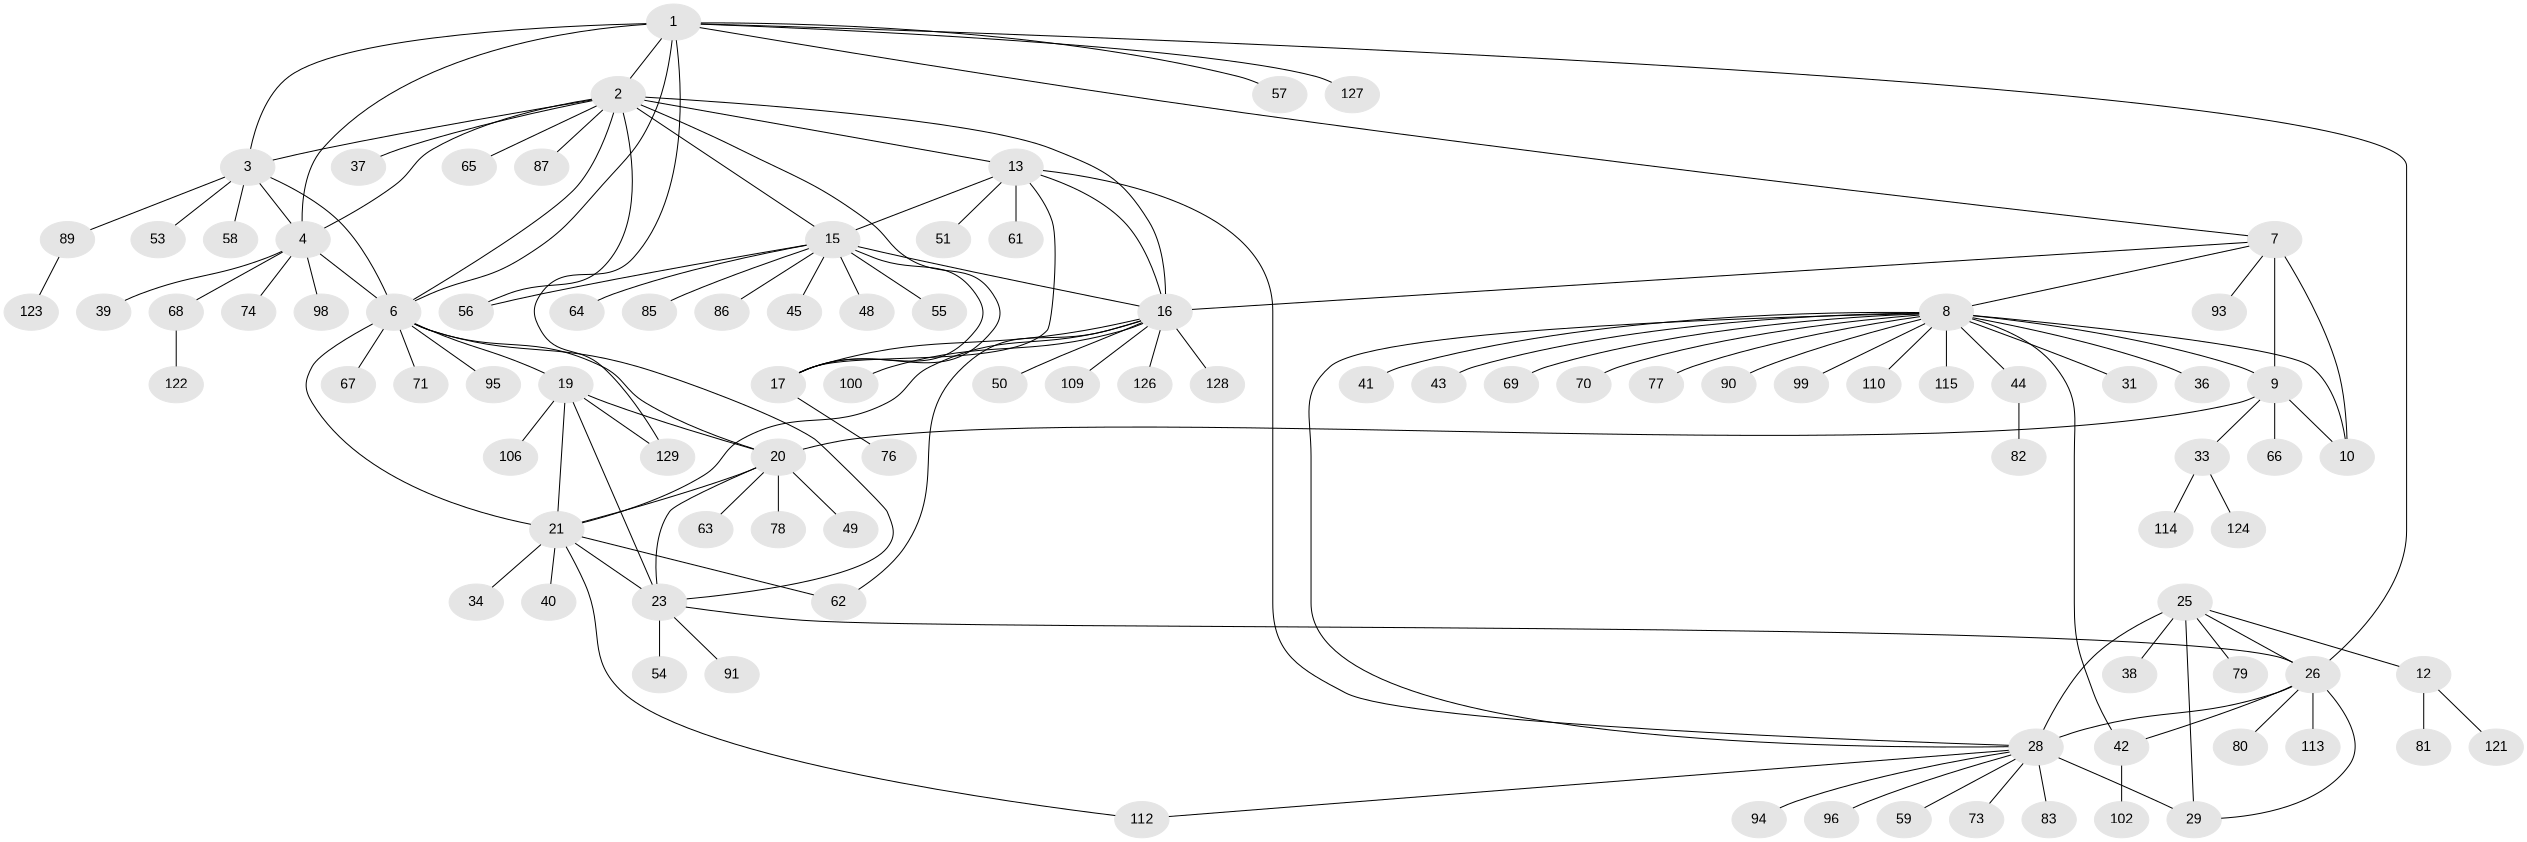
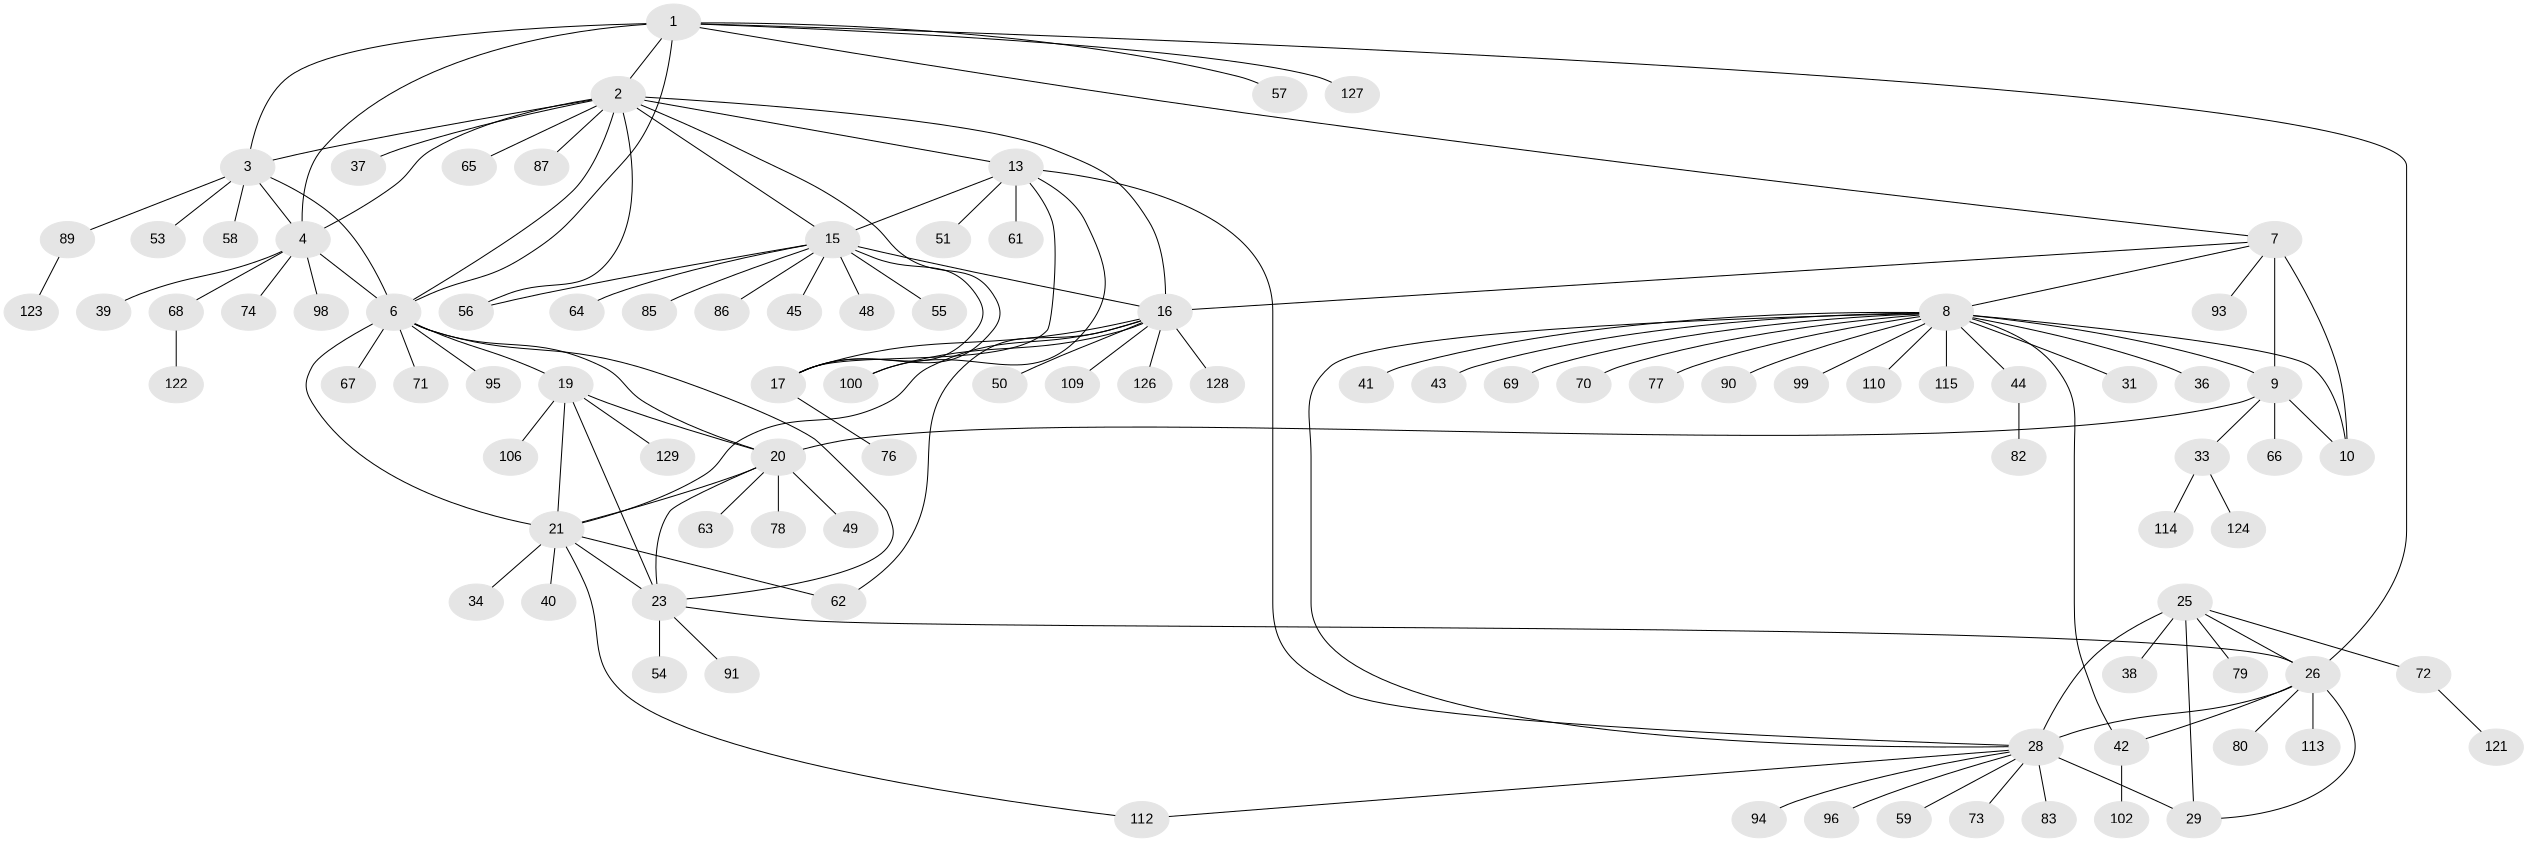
edge "13" -- "16": now "13" -- "100"
edge "1" -- "129": removed
node "12": label "12" -> "72"
node "81": removed
